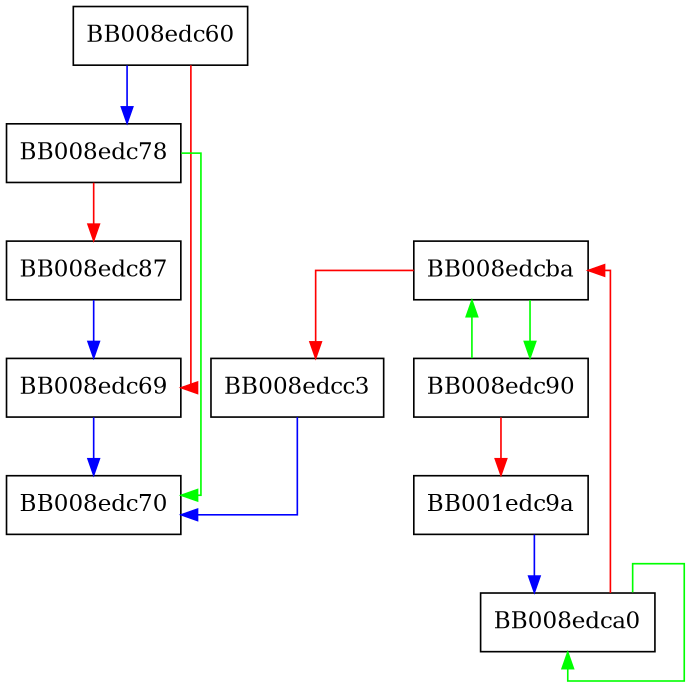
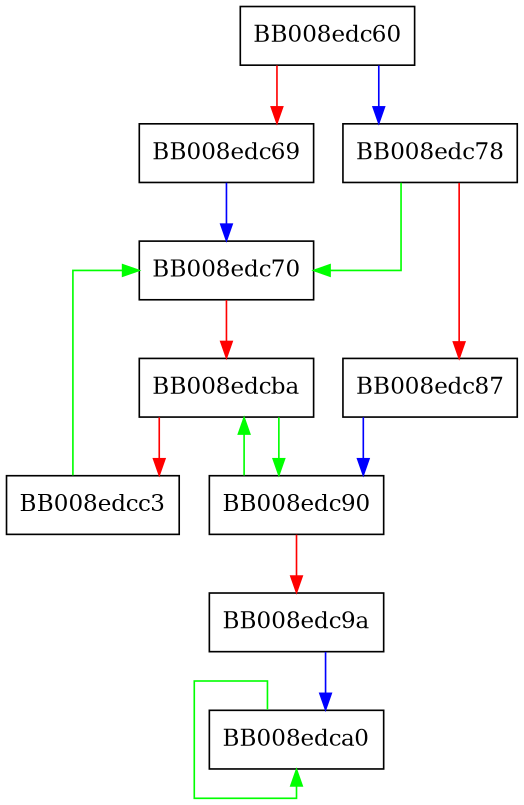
edge "BB008edc87" -> "BB008edc69": now "BB008edc87" -> "BB008edc90"
edge "BB008edca0" -> "BB008edcba": now "BB008edc70" -> "BB008edcba"
node "BB001edc9a": label "BB001edc9a" -> "BB008edc9a"
edge "BB008edcc3" -> "BB008edc70": color blue -> green
